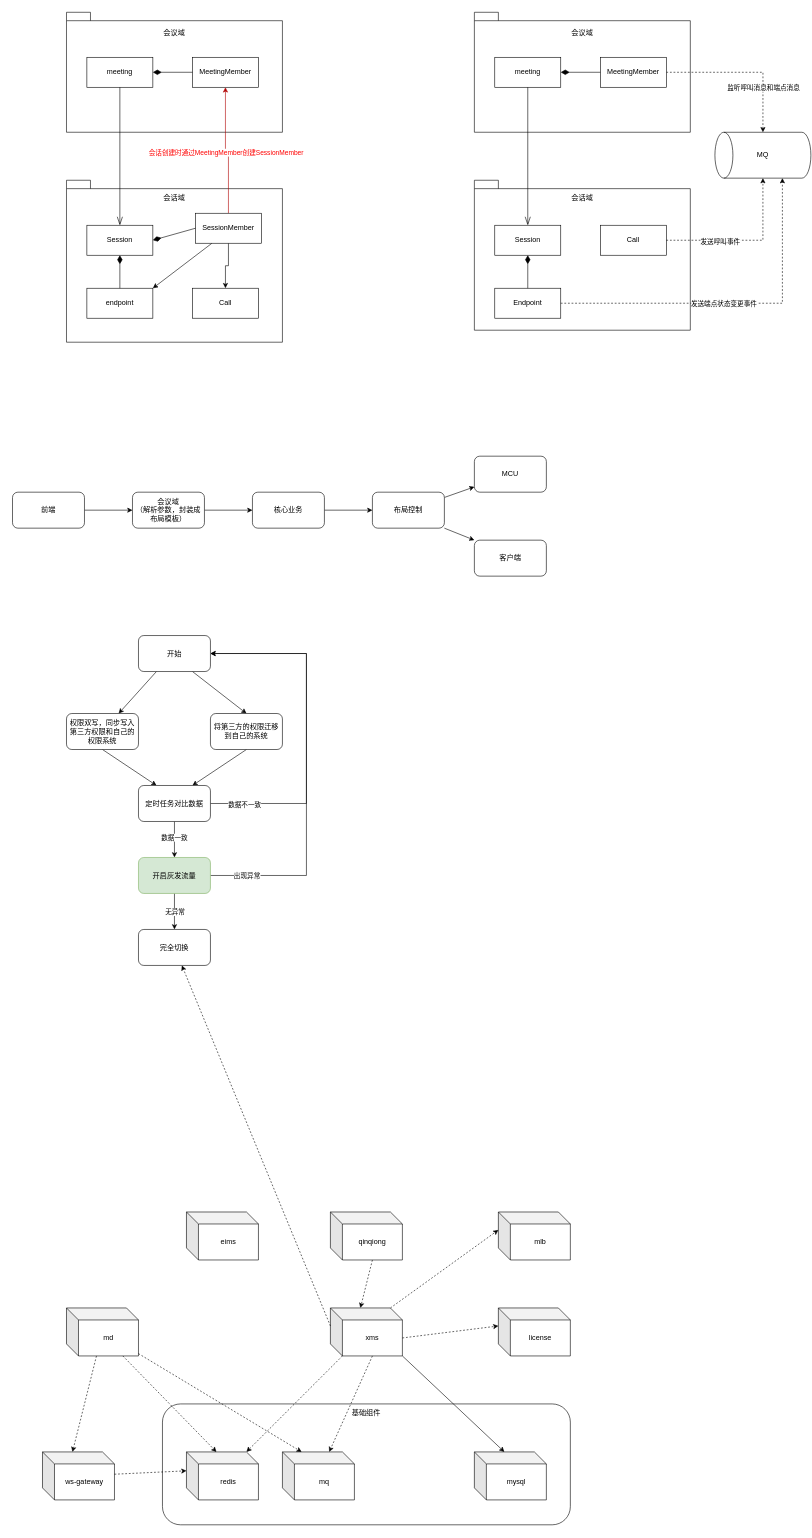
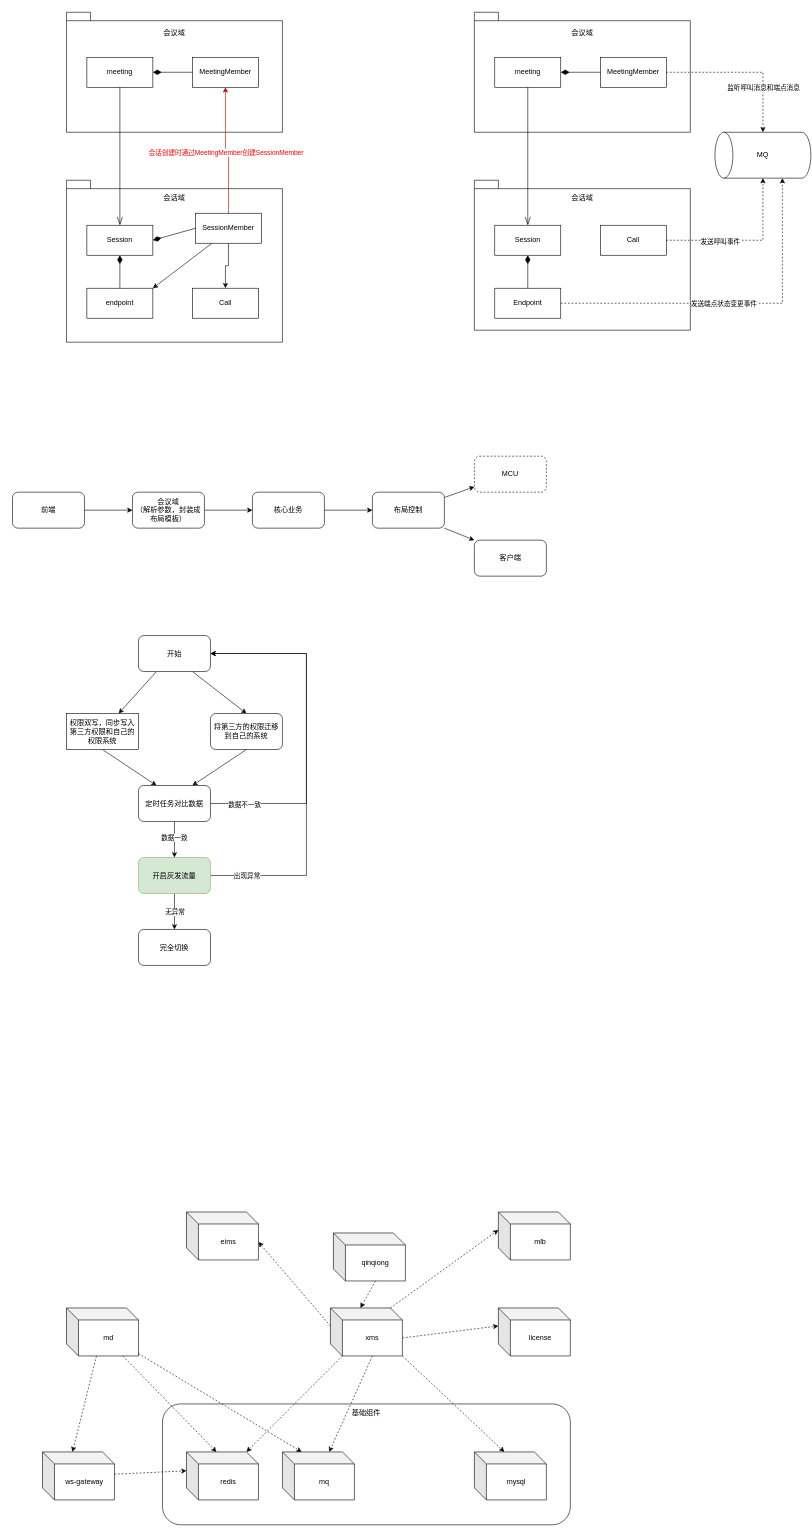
node "MCU": style solid -> dashed
node "权限双写，同步写入第三方权限和自己的权限系统": shape rounded rectangle -> rectangle
node "qinqiong": moved (366, 1236) -> (369, 1257)
edge "xms" -> "完全切换": now "xms" -> "eims"
edge "xms" -> "mysql": style solid -> dashed
